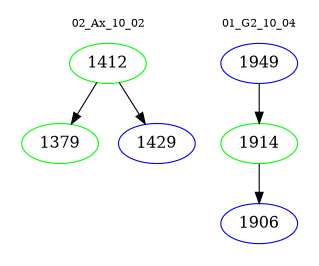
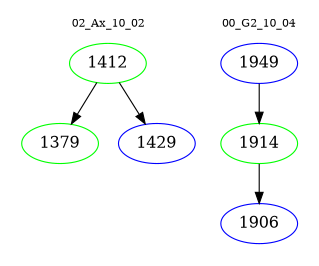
cluster "01_G2_10_04": label "01_G2_10_04" -> "00_G2_10_04"
